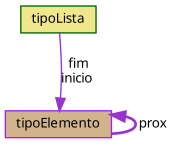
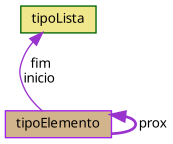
edge "tipoLista" -> "tipoElemento": reversed
